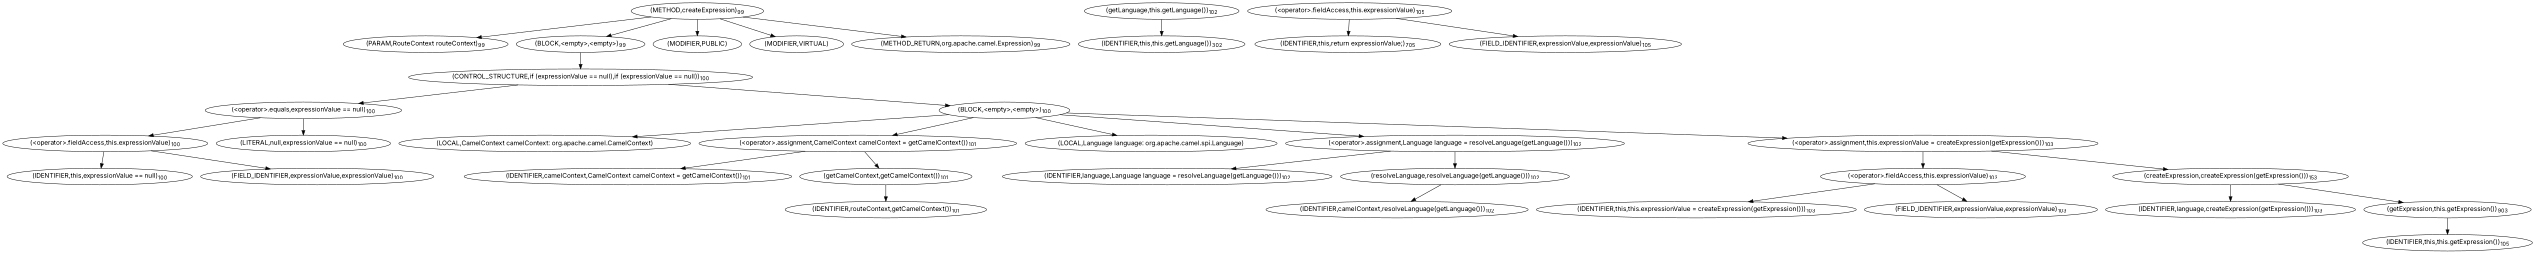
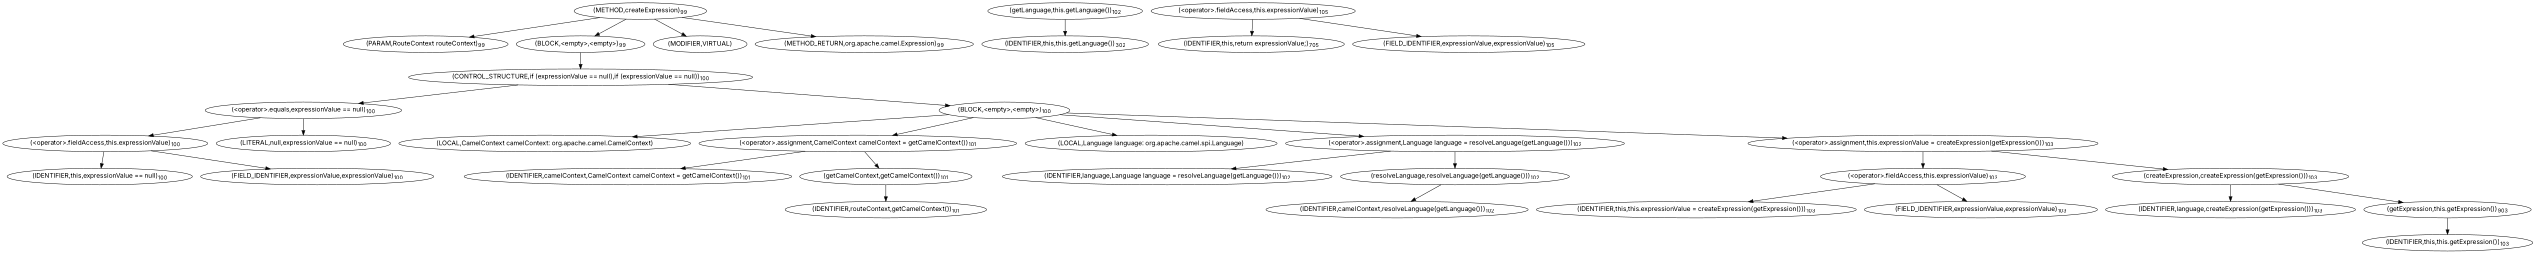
node "(MODIFIER,PUBLIC)": removed
node "(createExpression,createExpression(getExpression()))": text "153" -> "103"
node "(IDENTIFIER,this,this.getExpression())": text "105" -> "103"
